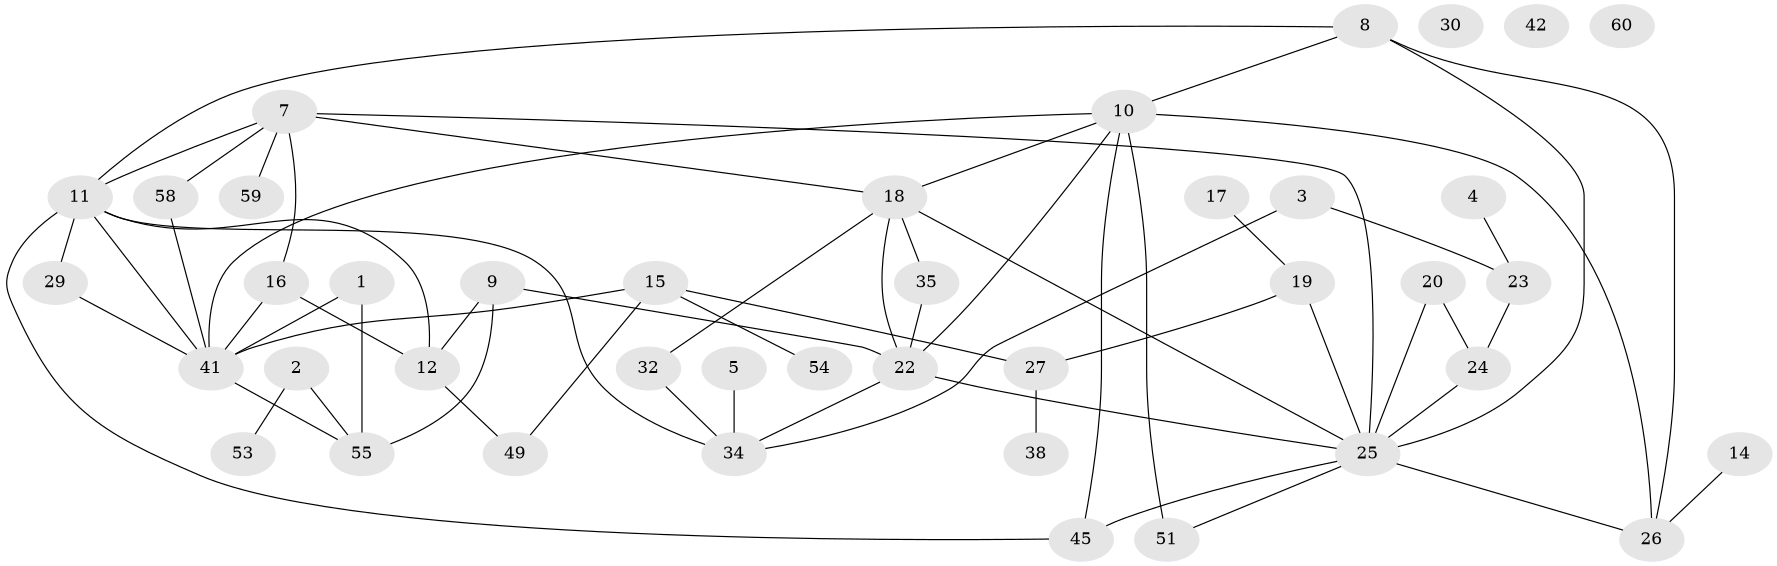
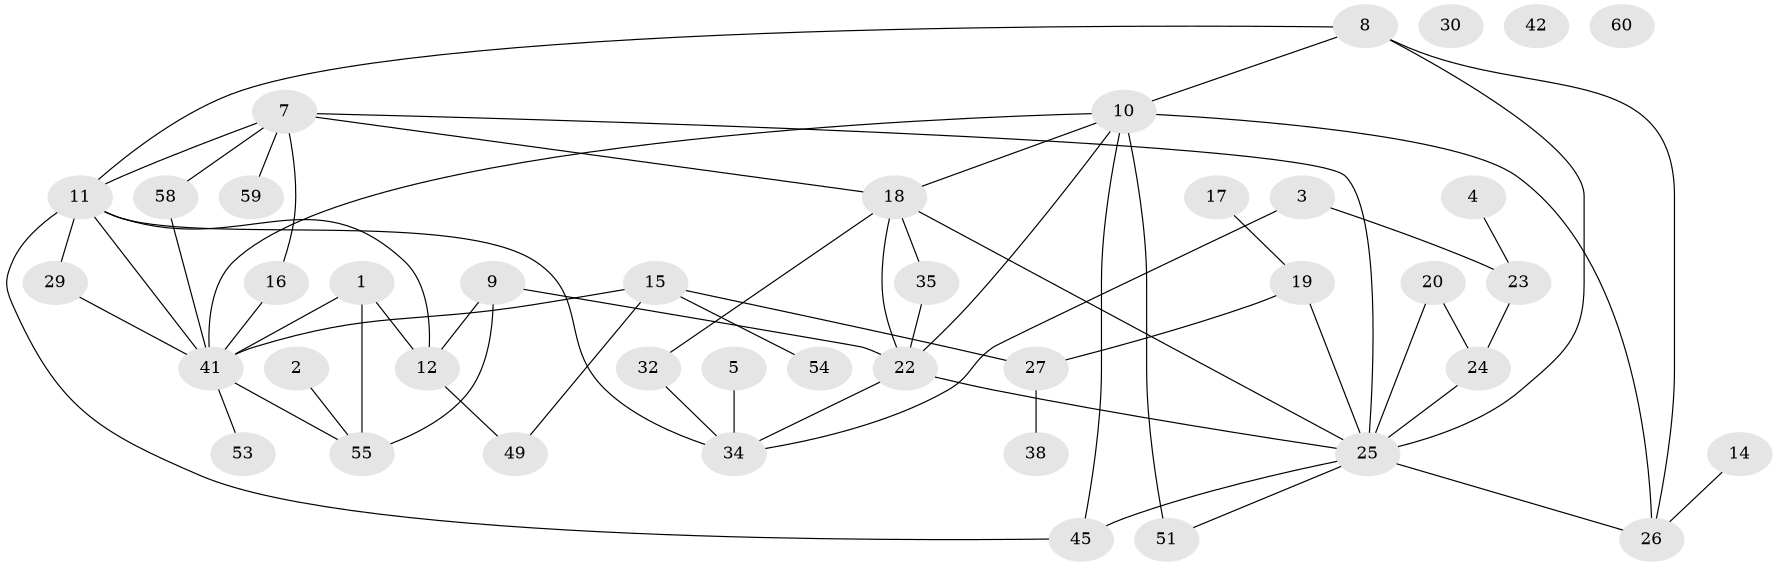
edge "16" -- "12": now "1" -- "12"
edge "2" -- "53": now "41" -- "53"
